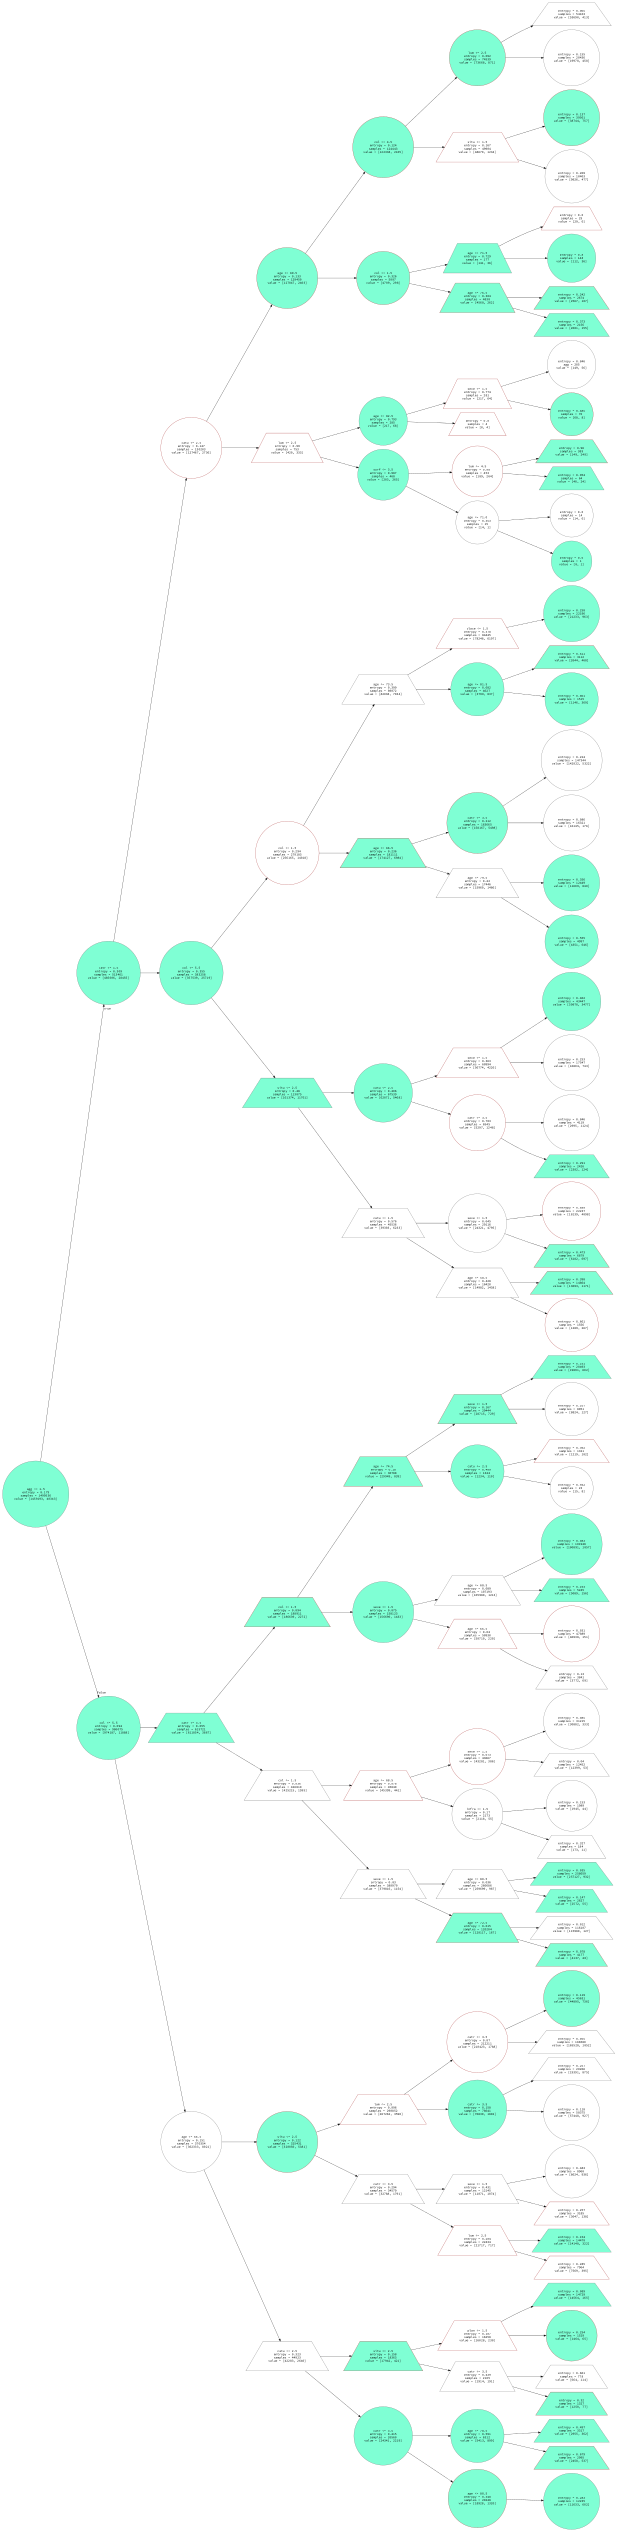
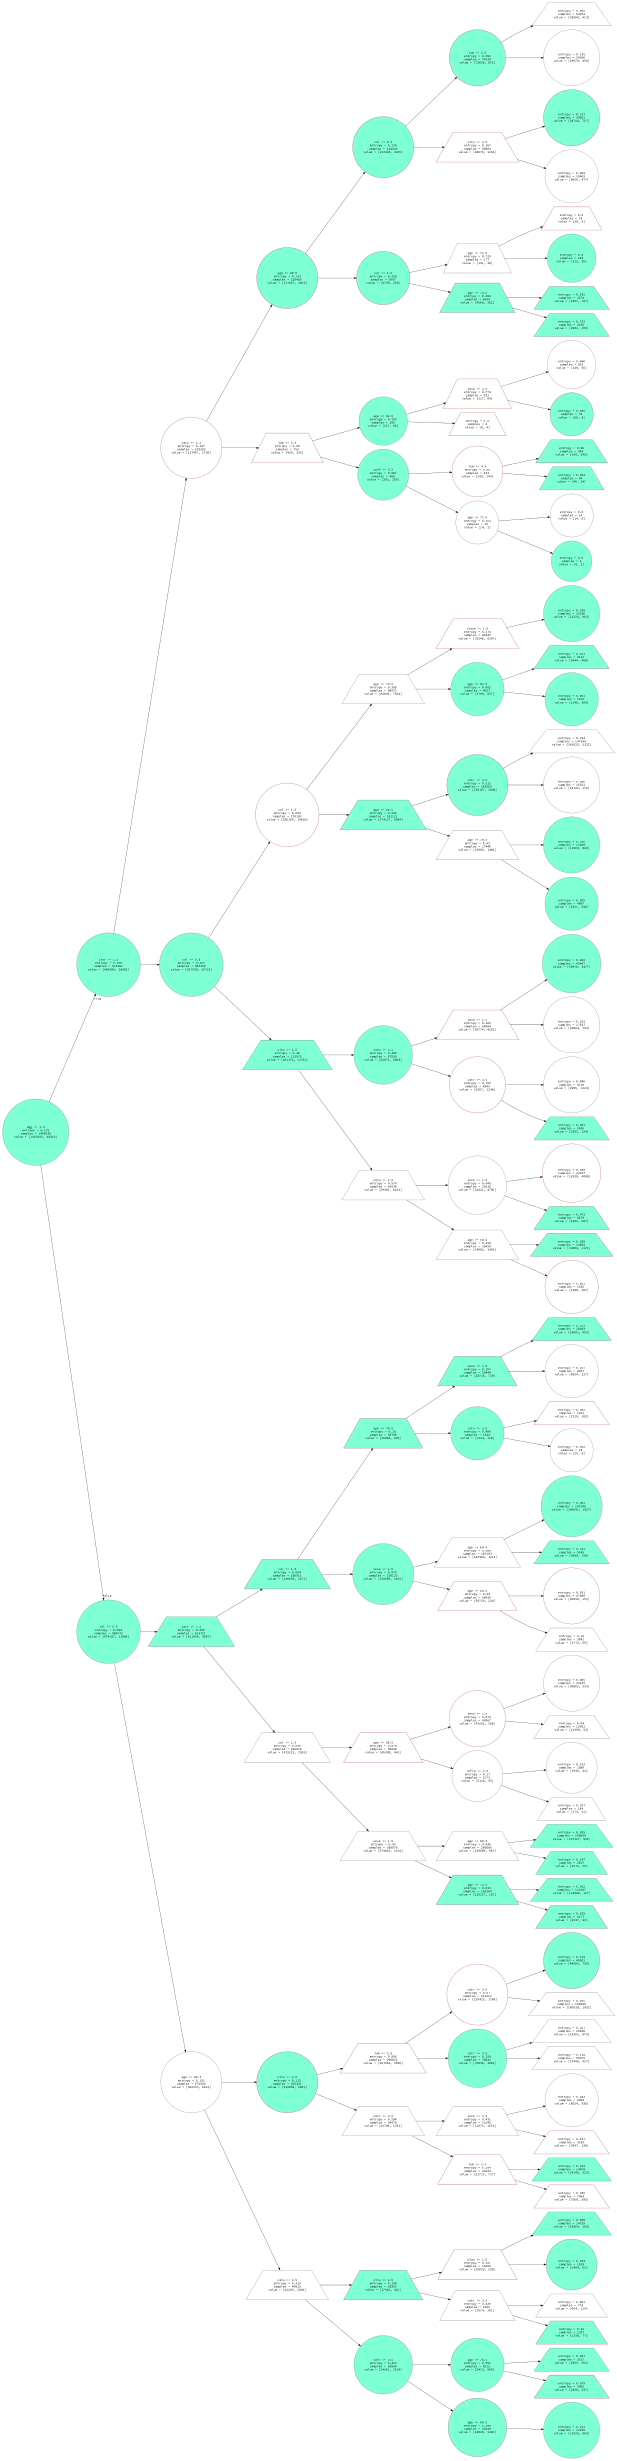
node "age <= 71.5 entropy = 0.729 samples = 177 value = [141, 36]": fillcolor aquamarine -> white
node "entropy = 0.846 agg = 205 value = [149, 56]": label "entropy = 0.846 agg = 205 value = [149, 56]" -> "entropy = 0.846 samples = 205 value = [149, 56]"
node "entropy = 0.224 samples = 147344 value = [142022, 5322]": shape circle -> trapezium
node "entropy = 0.012 samples = 116107 value = [115980, 127]": fillcolor white -> aquamarine
node "entropy = 0.118 samples = 58375 value = [57448, 927]": shape circle -> trapezium
